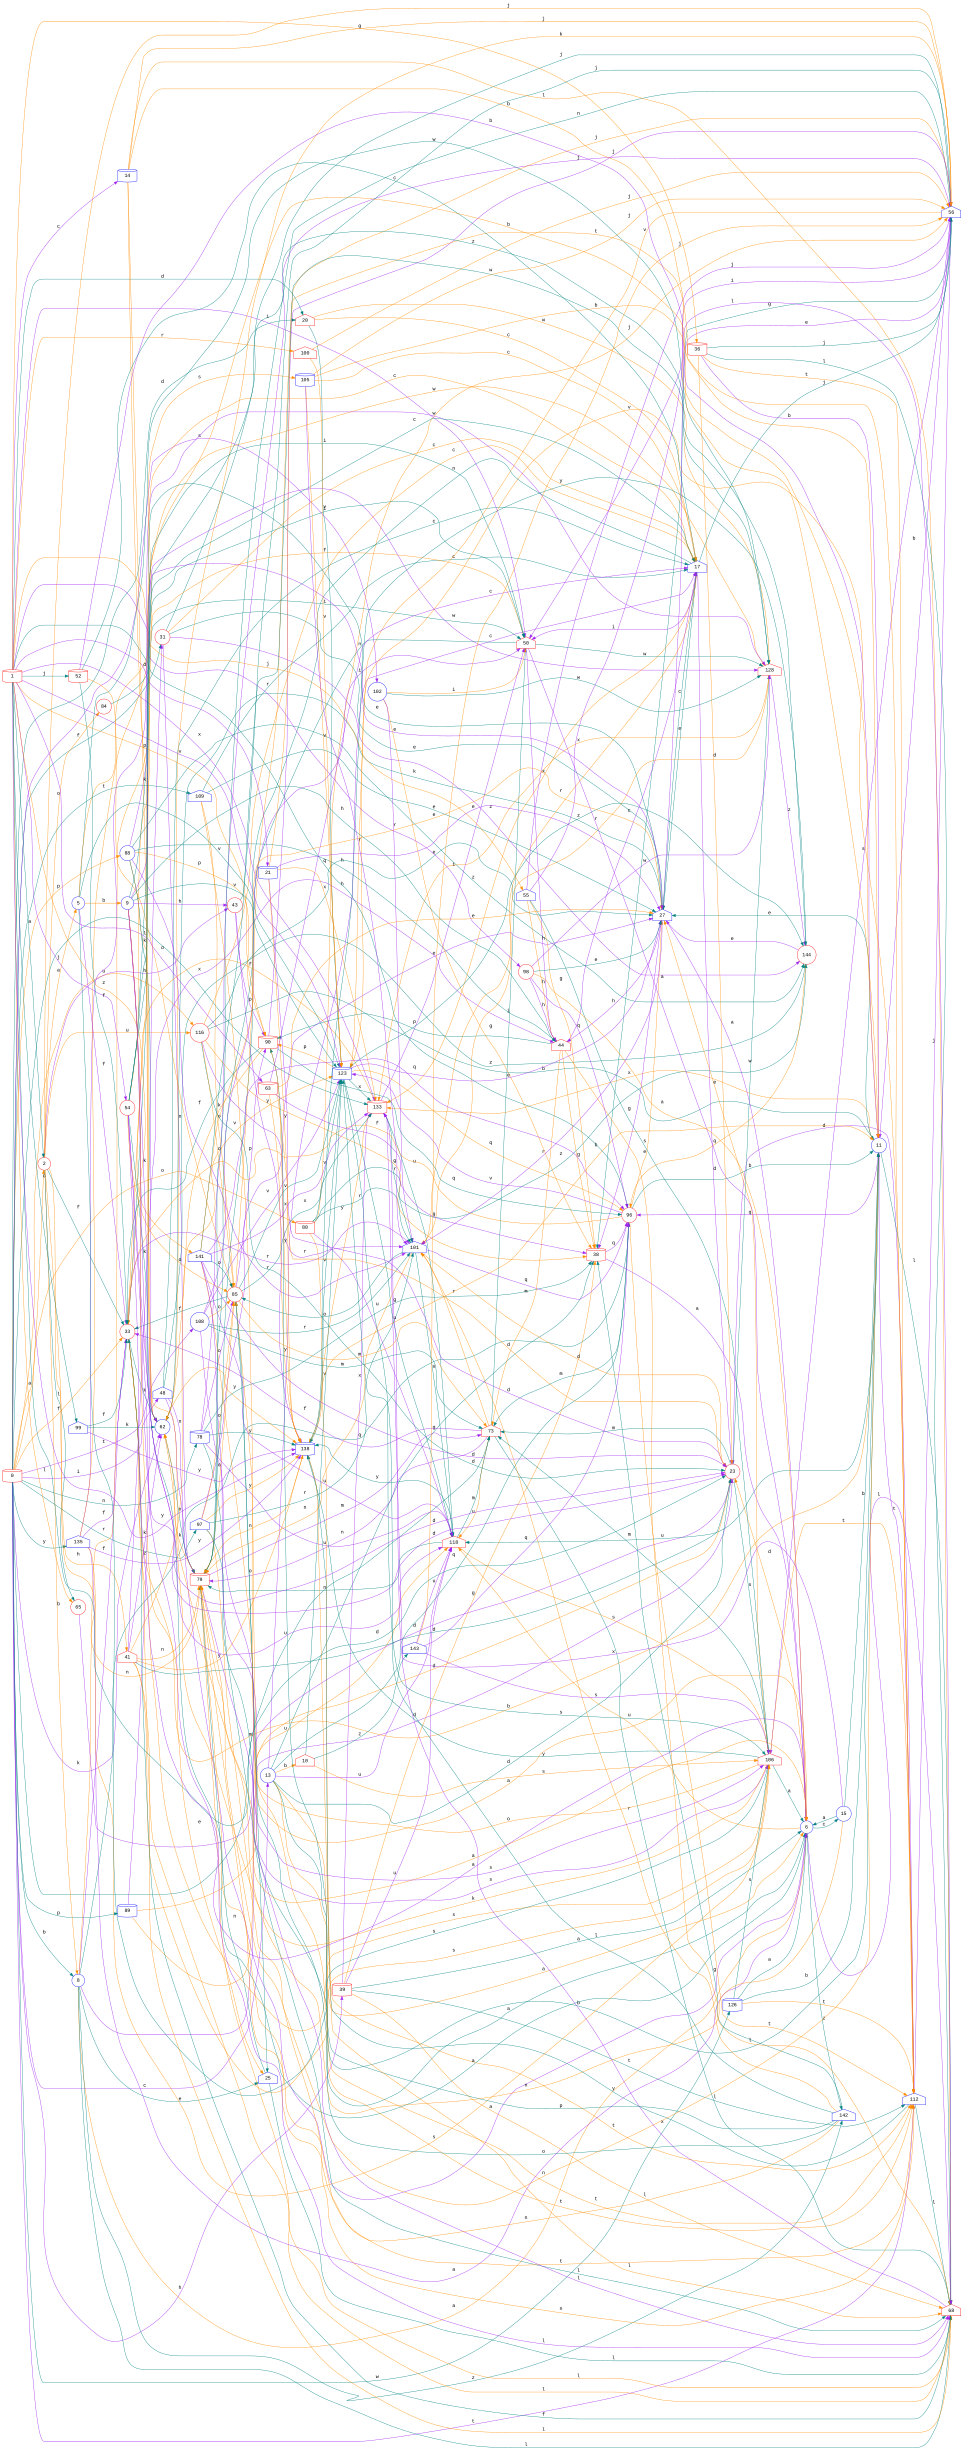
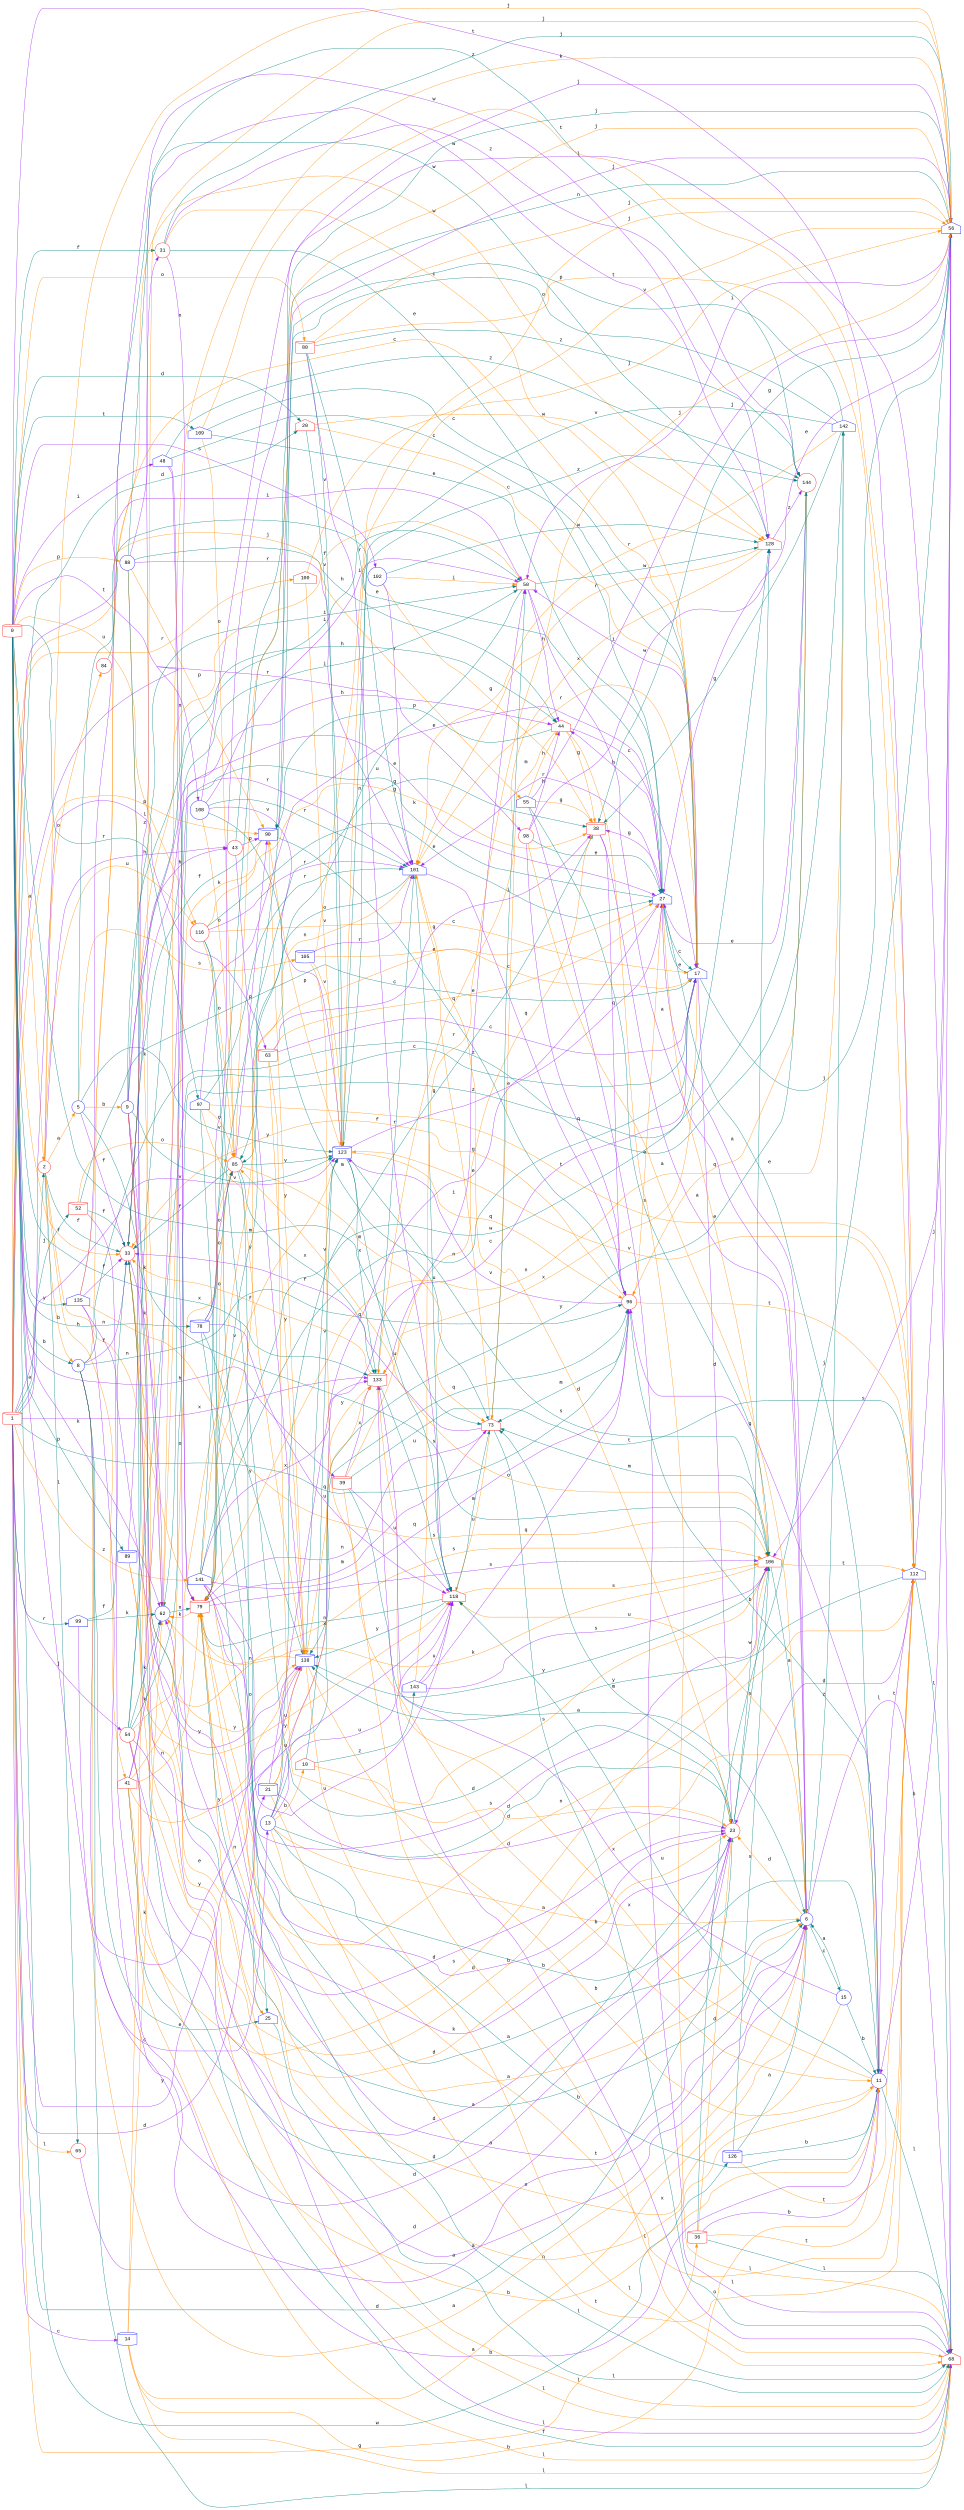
node "90": color red -> blue
edge "1" -> "99": label "c" -> "r"
edge "33" -> "62": color teal -> purple
edge "142" -> "123": label "l" -> "v"
edge "23" -> "62": added, label "k"
edge "73" -> "68": label "l" -> "o"
